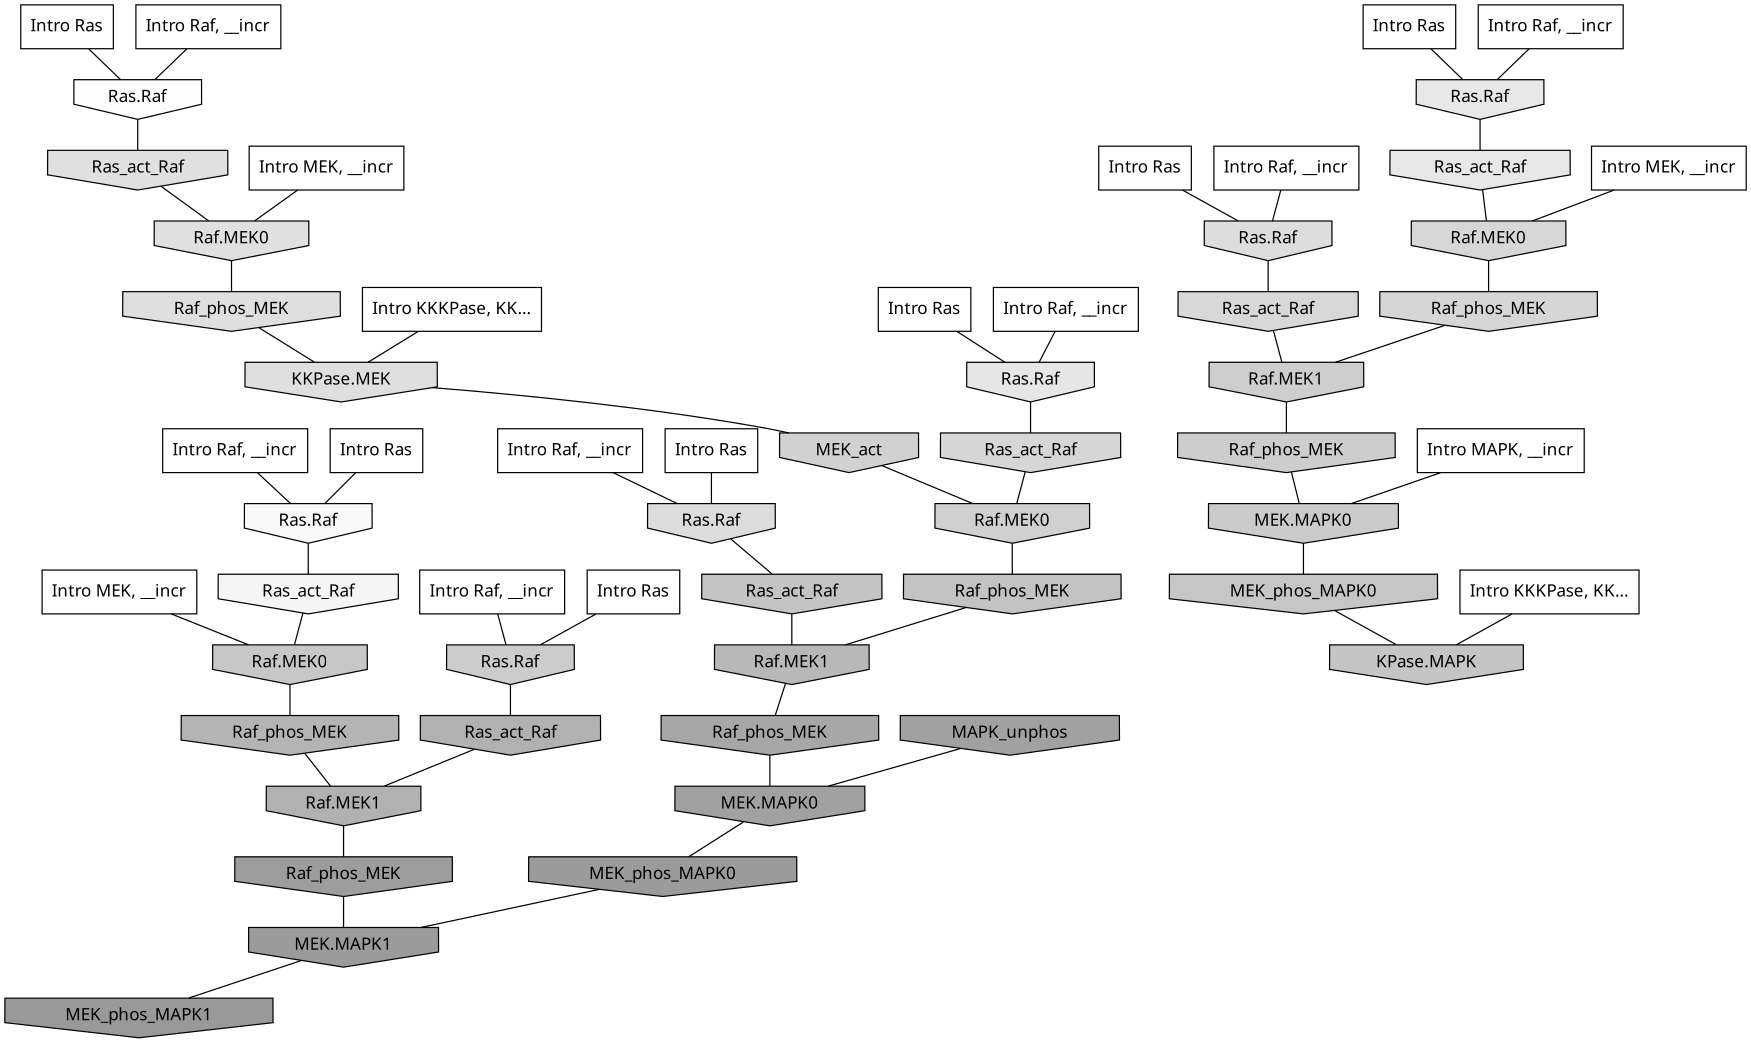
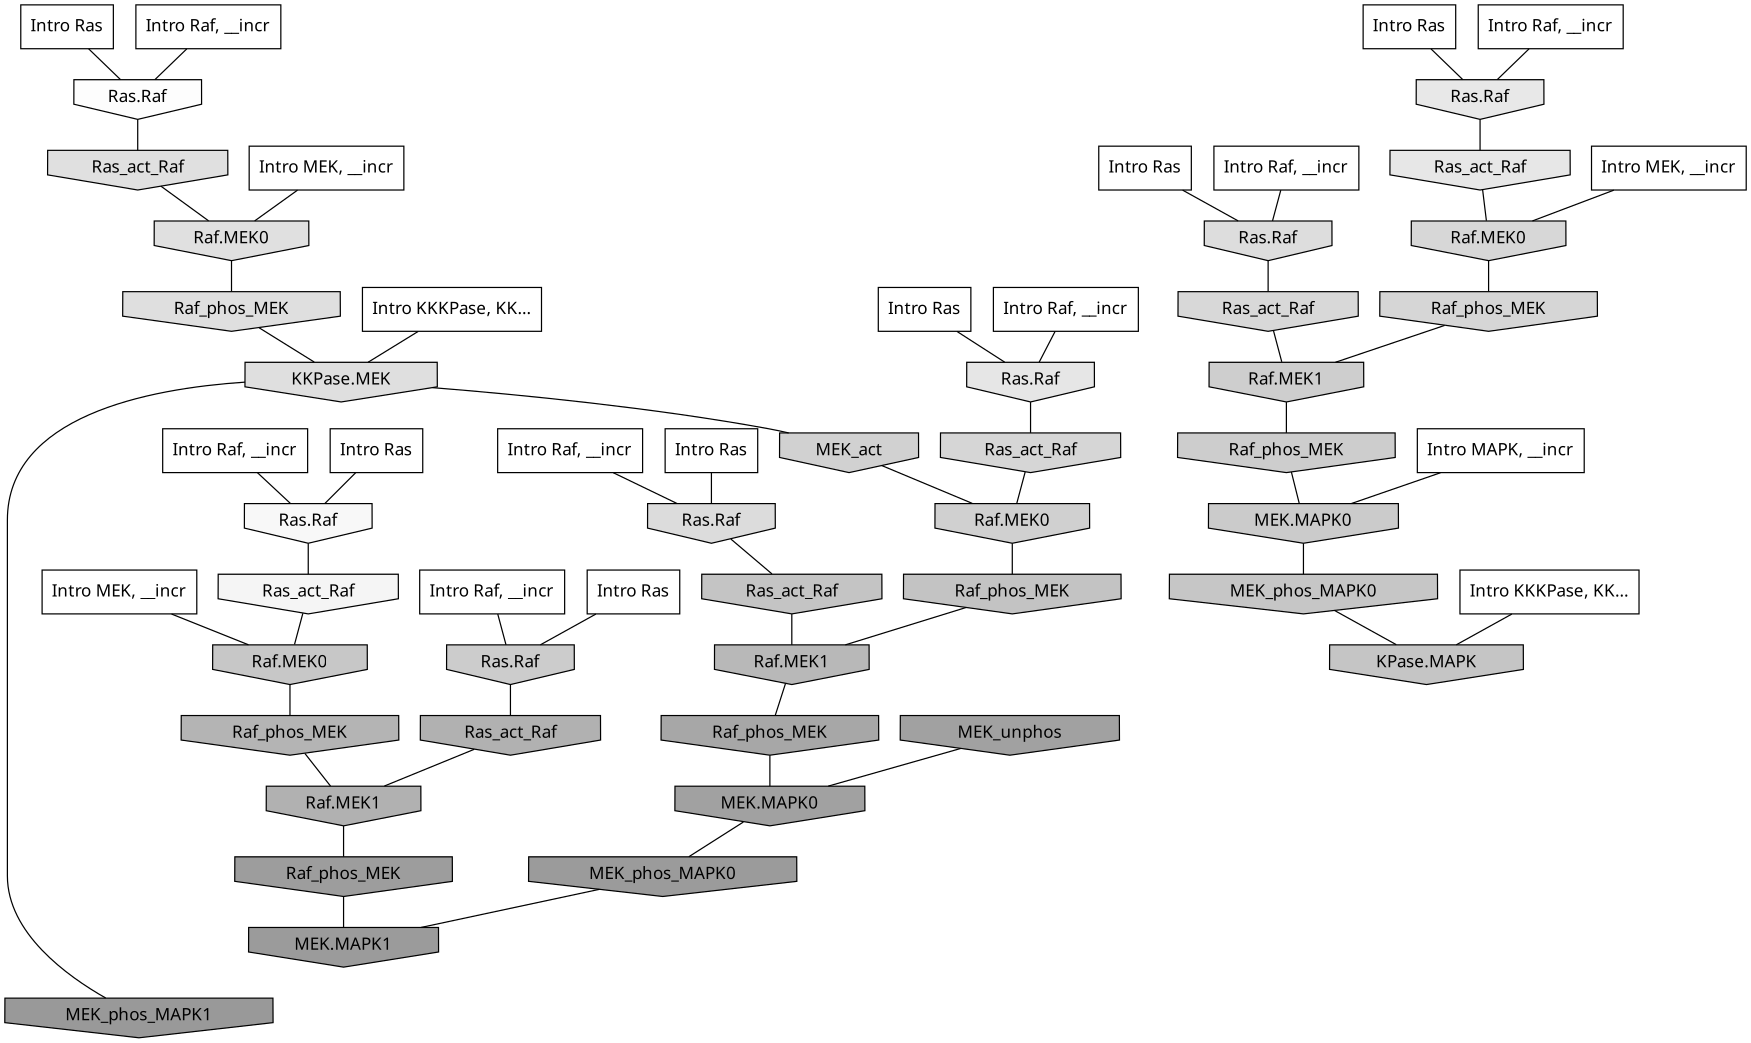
node "MAPK_unphos": label "MAPK_unphos" -> "MEK_unphos"
edge "MEK.MAPK1" -- "MEK_phos_MAPK1": now "KKPase.MEK" -- "MEK_phos_MAPK1"
